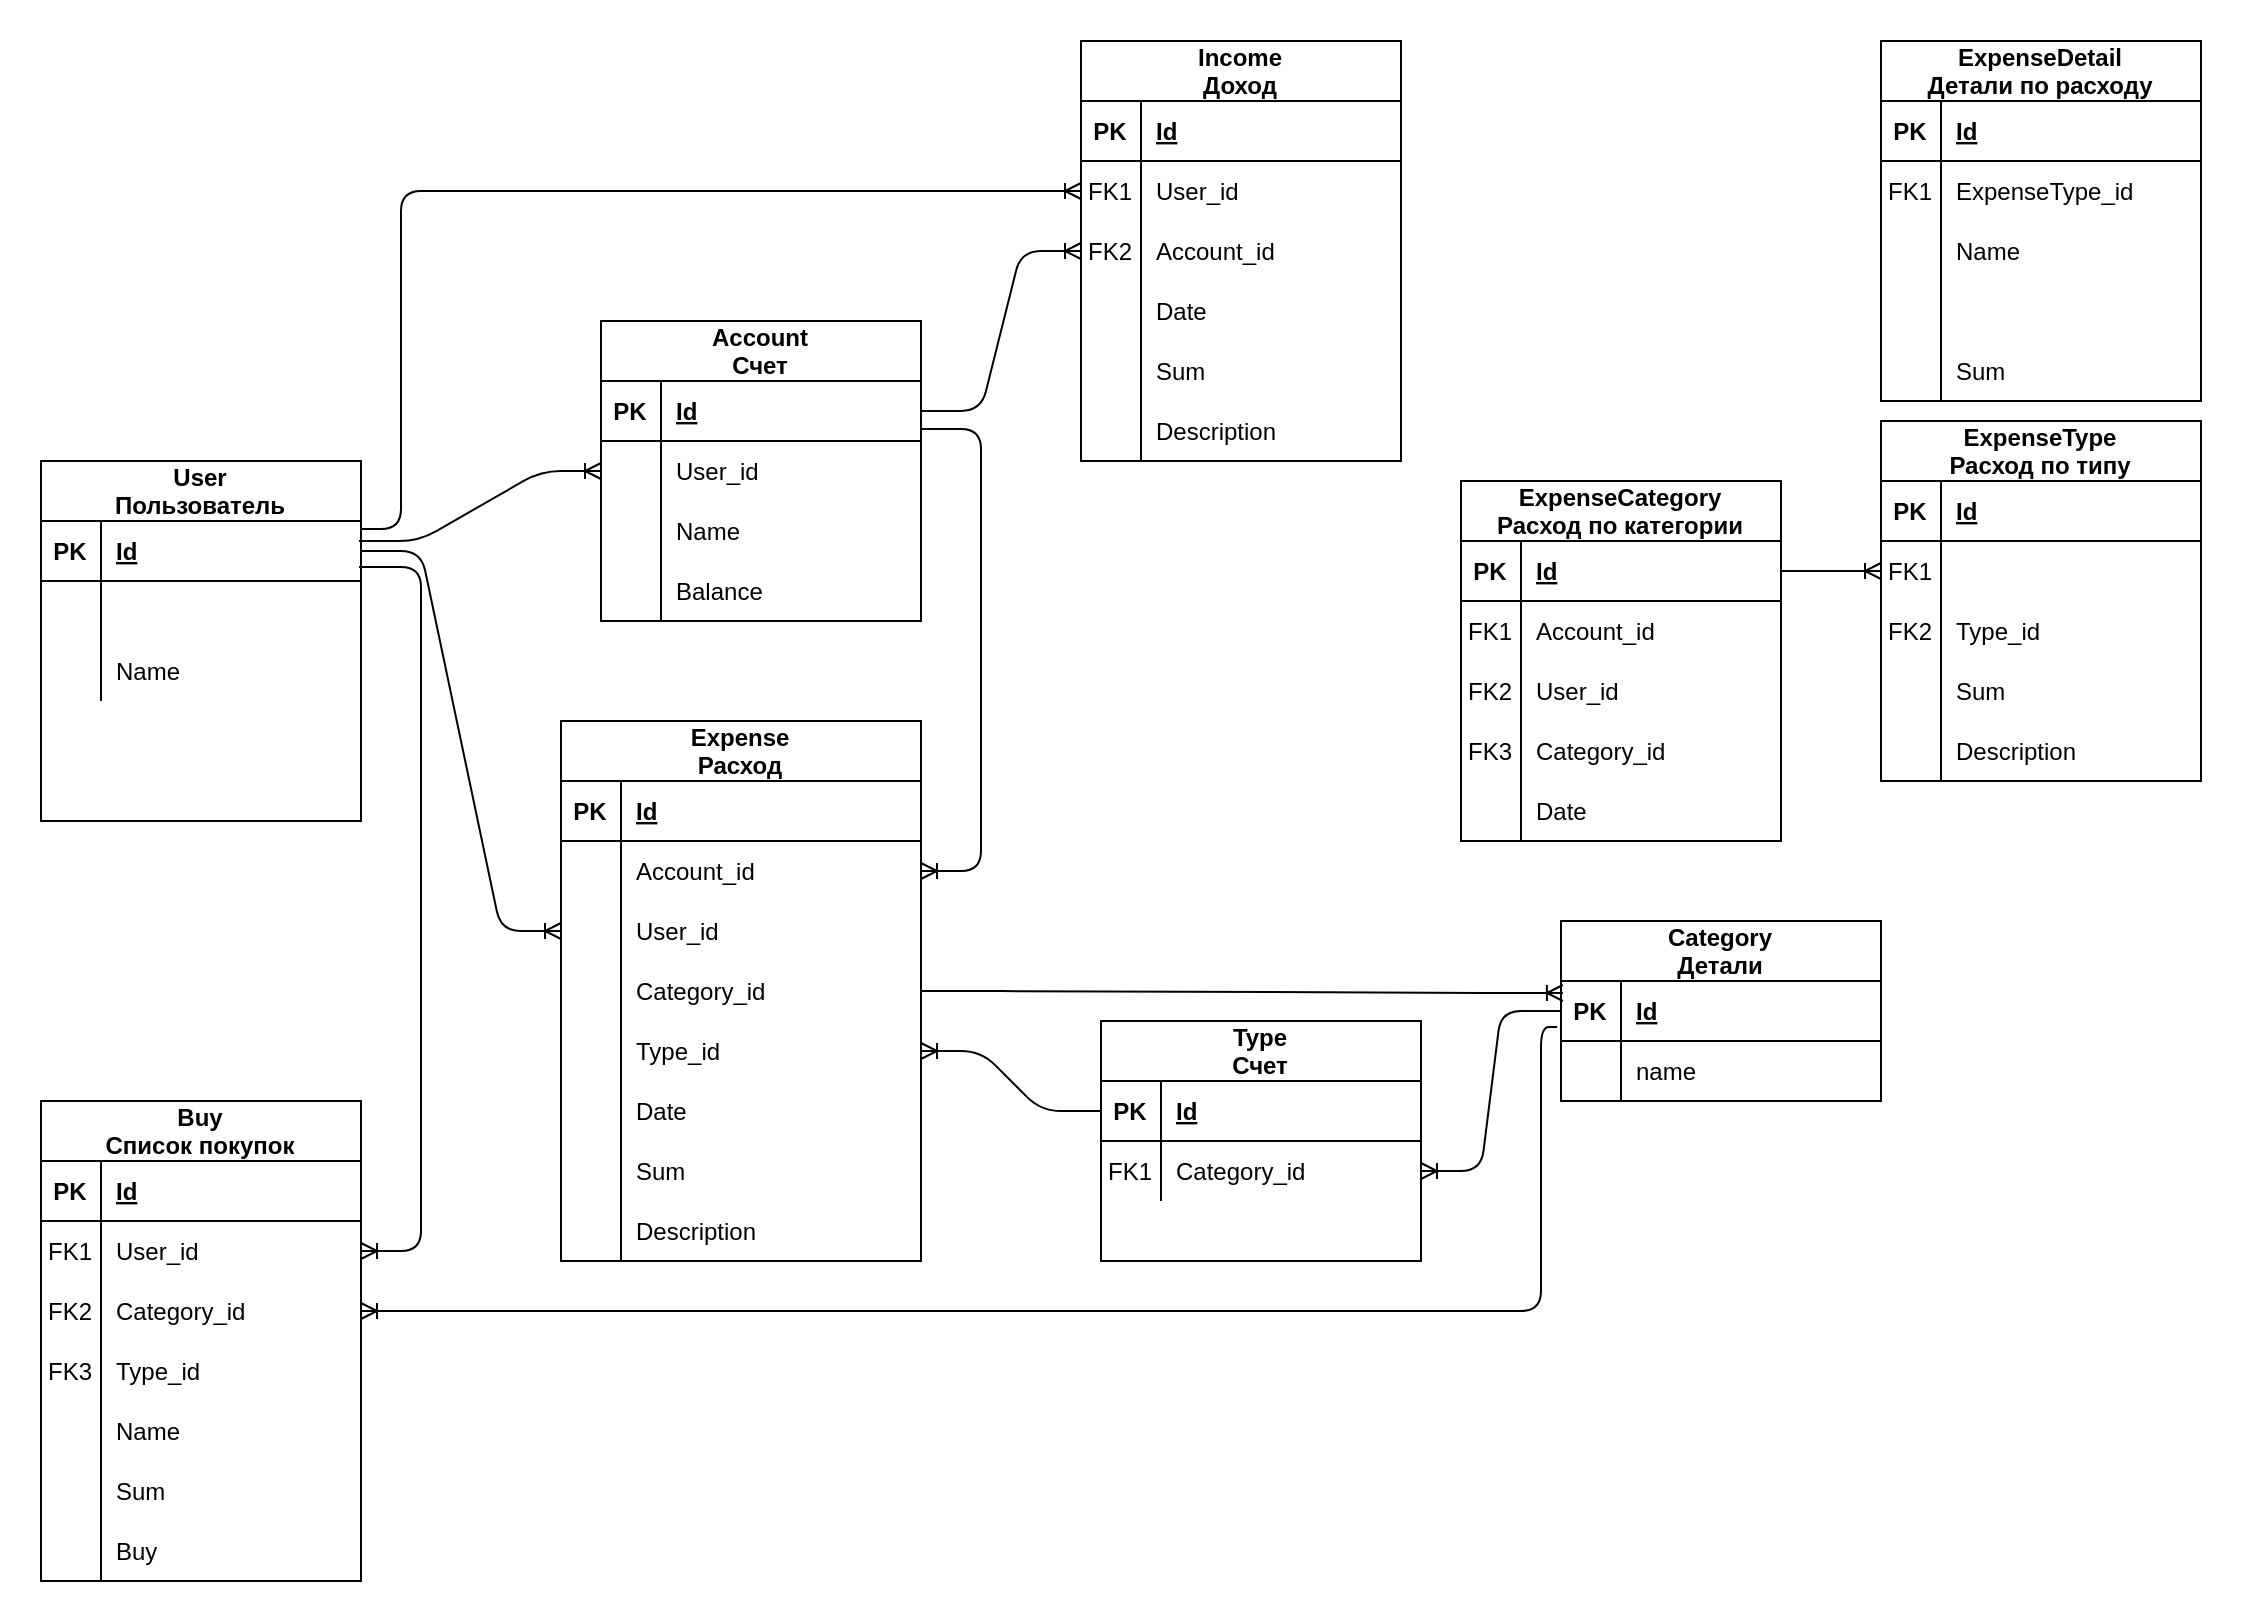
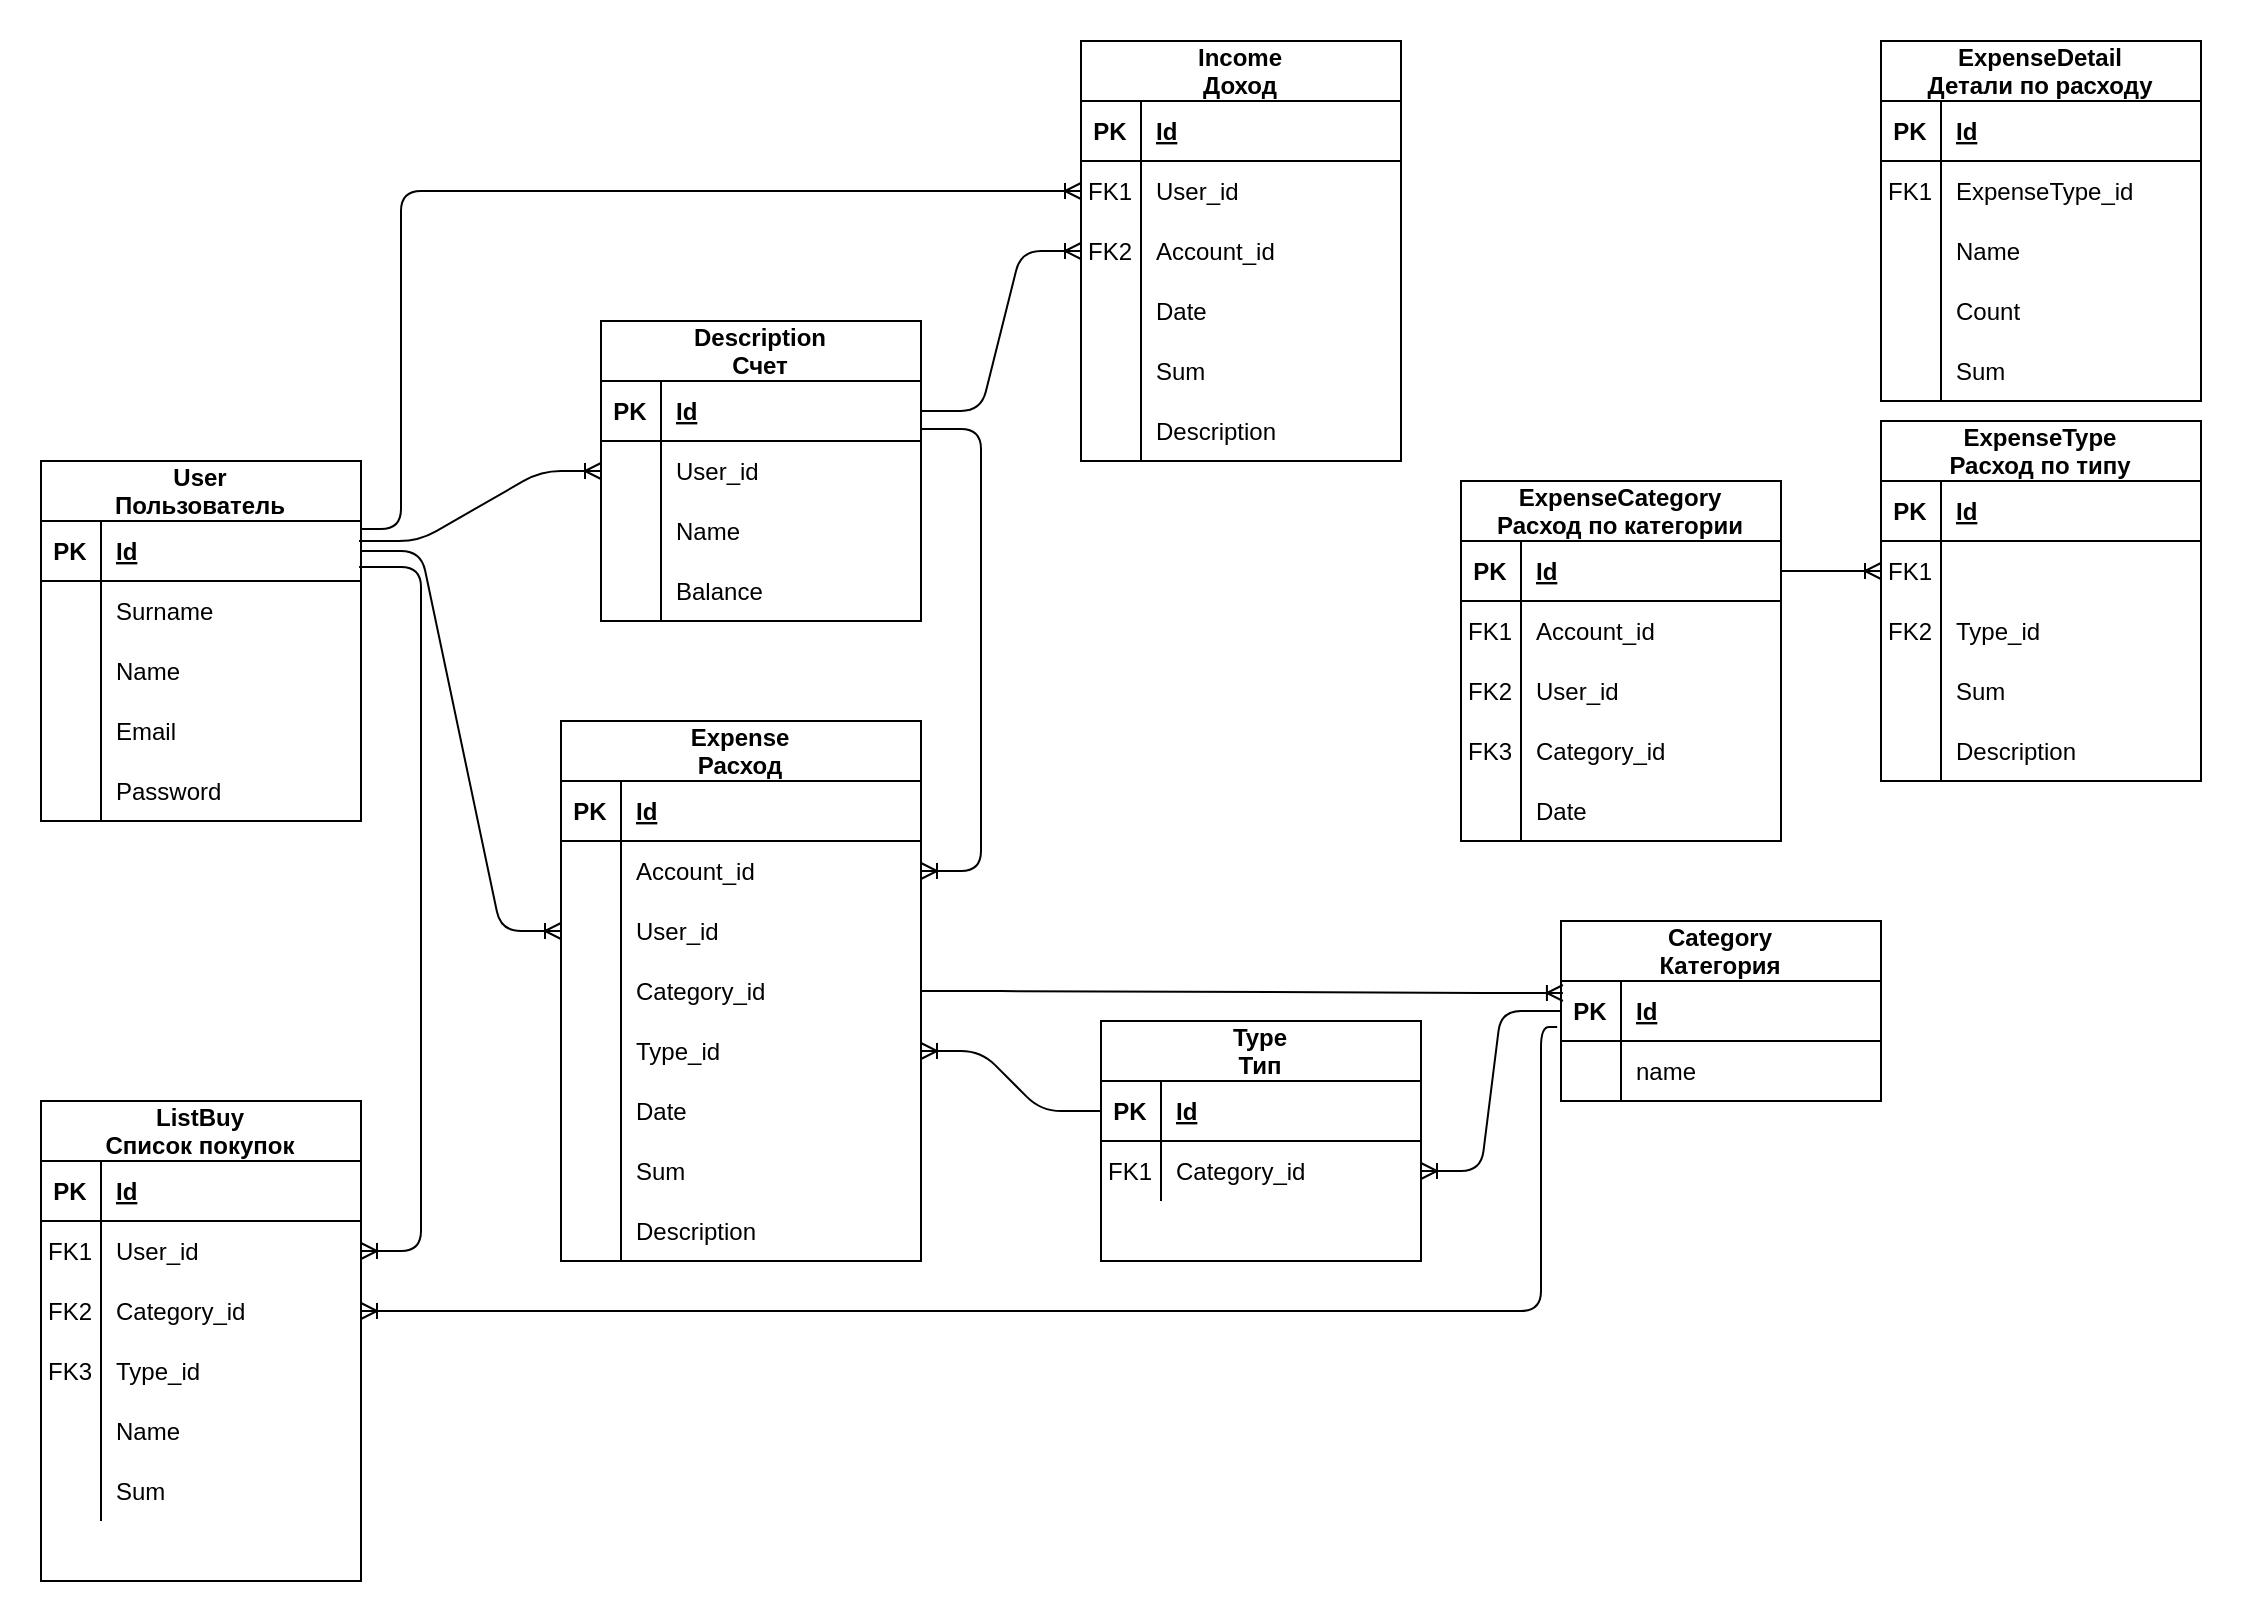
node "Count": added
node "Account Счет": label "Account Счет" -> "Description Счет"
node "Surname": added
node "Email": added
node "Password": added
node "Category Детали": label "Category Детали" -> "Category Категория"
node "Type Счет": label "Type Счет" -> "Type Тип"
node "Buy Список покупок": label "Buy Список покупок" -> "ListBuy Список покупок"
node "Buy": removed
